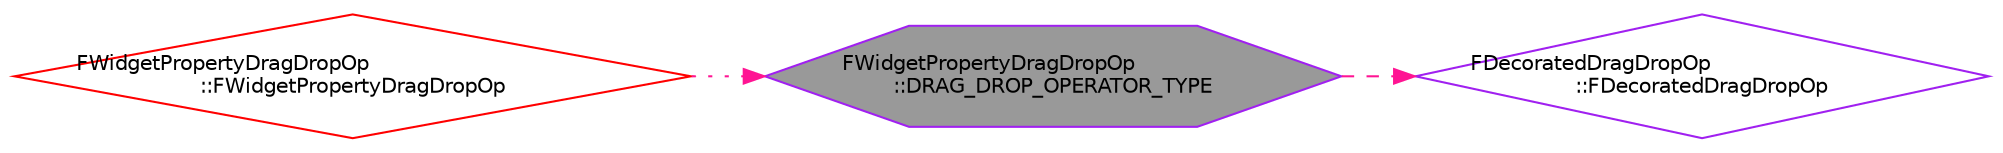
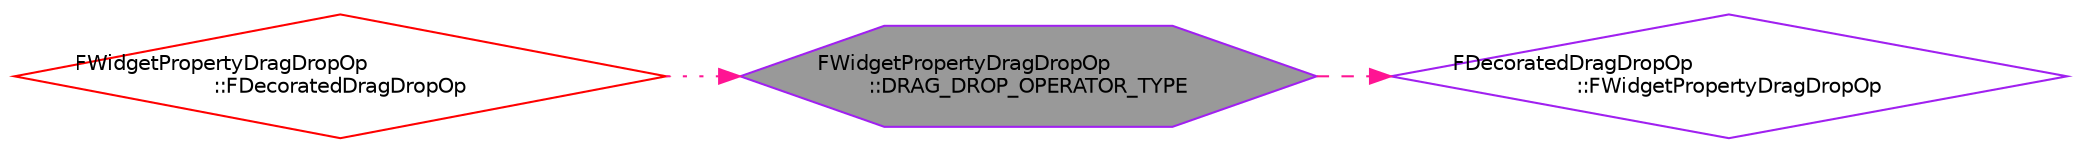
node "FWidgetPropertyDragDropOp ::FWidgetPropertyDragDropOp": label "FWidgetPropertyDragDropOp ::FWidgetPropertyDragDropOp" -> "FWidgetPropertyDragDropOp ::FDecoratedDragDropOp"
node "FDecoratedDragDropOp ::FDecoratedDragDropOp": label "FDecoratedDragDropOp ::FDecoratedDragDropOp" -> "FDecoratedDragDropOp ::FWidgetPropertyDragDropOp"
